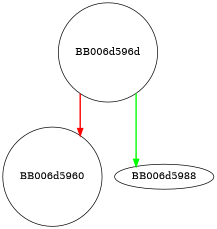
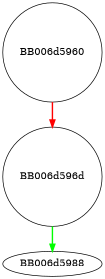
edge "BB006d596d" -> "BB006d5960": reversed
